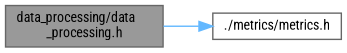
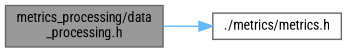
node "data_processing/data _processing.h": label "data_processing/data _processing.h" -> "metrics_processing/data _processing.h"
